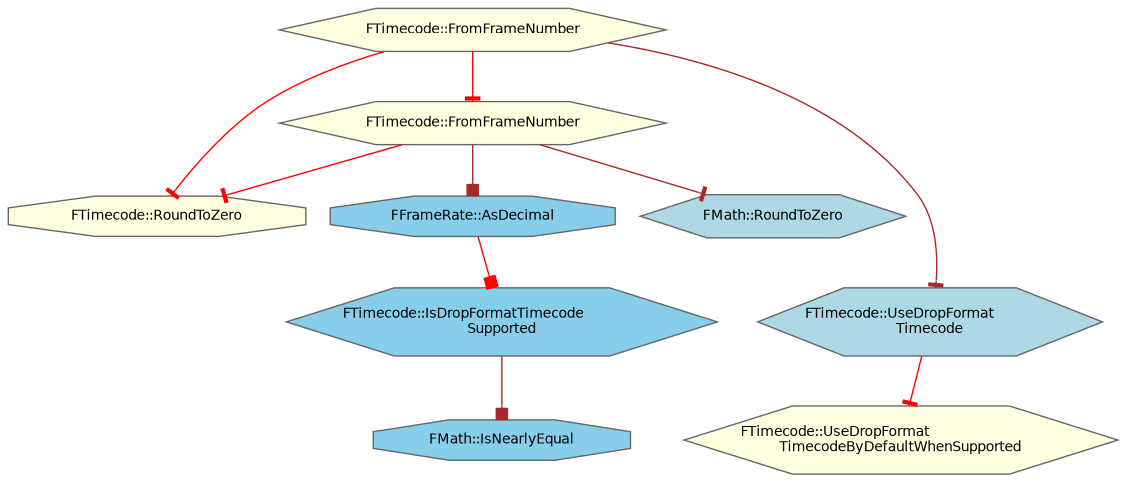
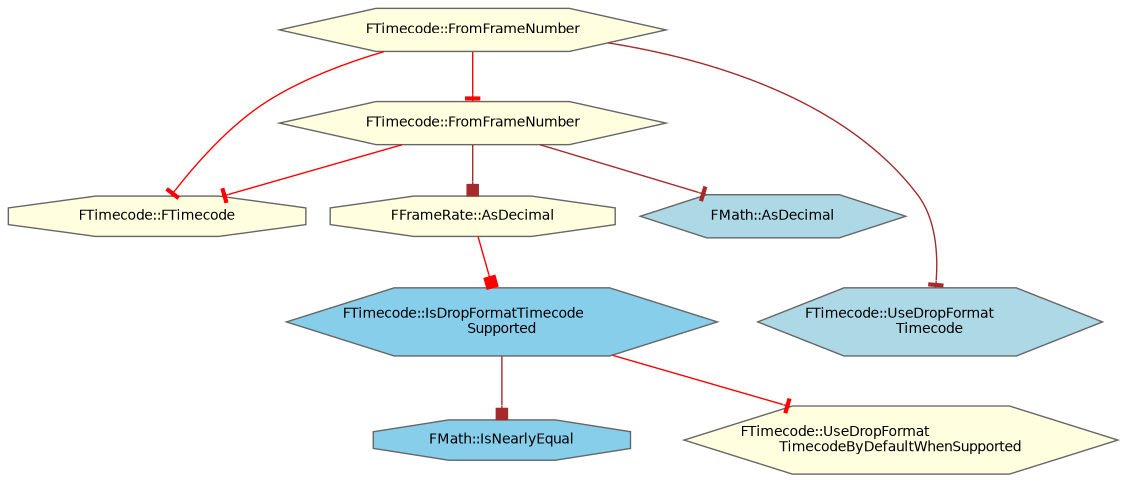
node "FTimecode::RoundToZero": label "FTimecode::RoundToZero" -> "FTimecode::FTimecode"
node "FFrameRate::AsDecimal": fillcolor skyblue -> lightyellow
node "FMath::RoundToZero": label "FMath::RoundToZero" -> "FMath::AsDecimal"
edge "FTimecode::UseDropFormat Timecode" -> "FTimecode::UseDropFormat TimecodeByDefaultWhenSupported": now "FTimecode::IsDropFormatTimecode Supported" -> "FTimecode::UseDropFormat TimecodeByDefaultWhenSupported"
